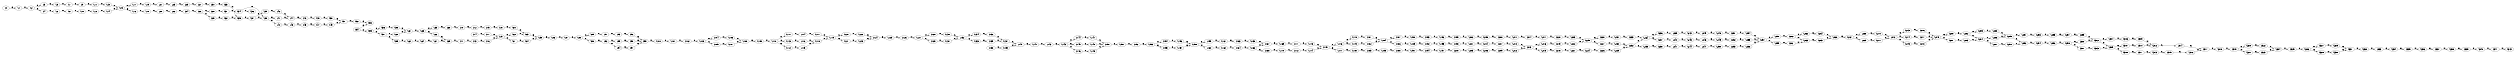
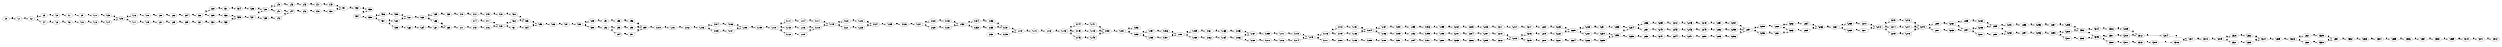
edge "S34" -> "S38": now "S36" -> "S38"
edge "S152" -> "S153": now "S151" -> "S153"
